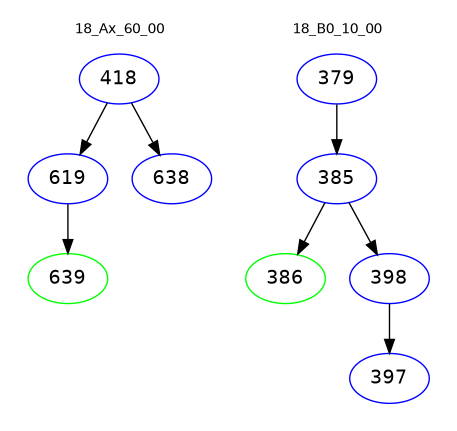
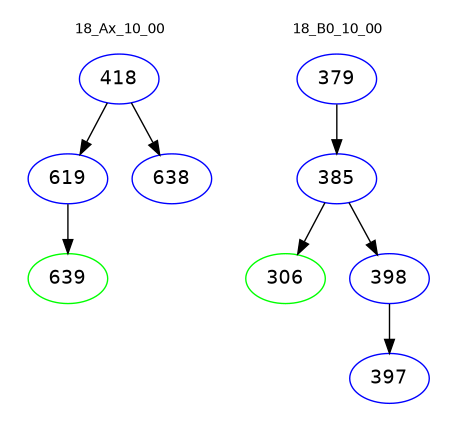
cluster "18_Ax_60_00": label "18_Ax_60_00" -> "18_Ax_10_00"
node "386": label "386" -> "306"
